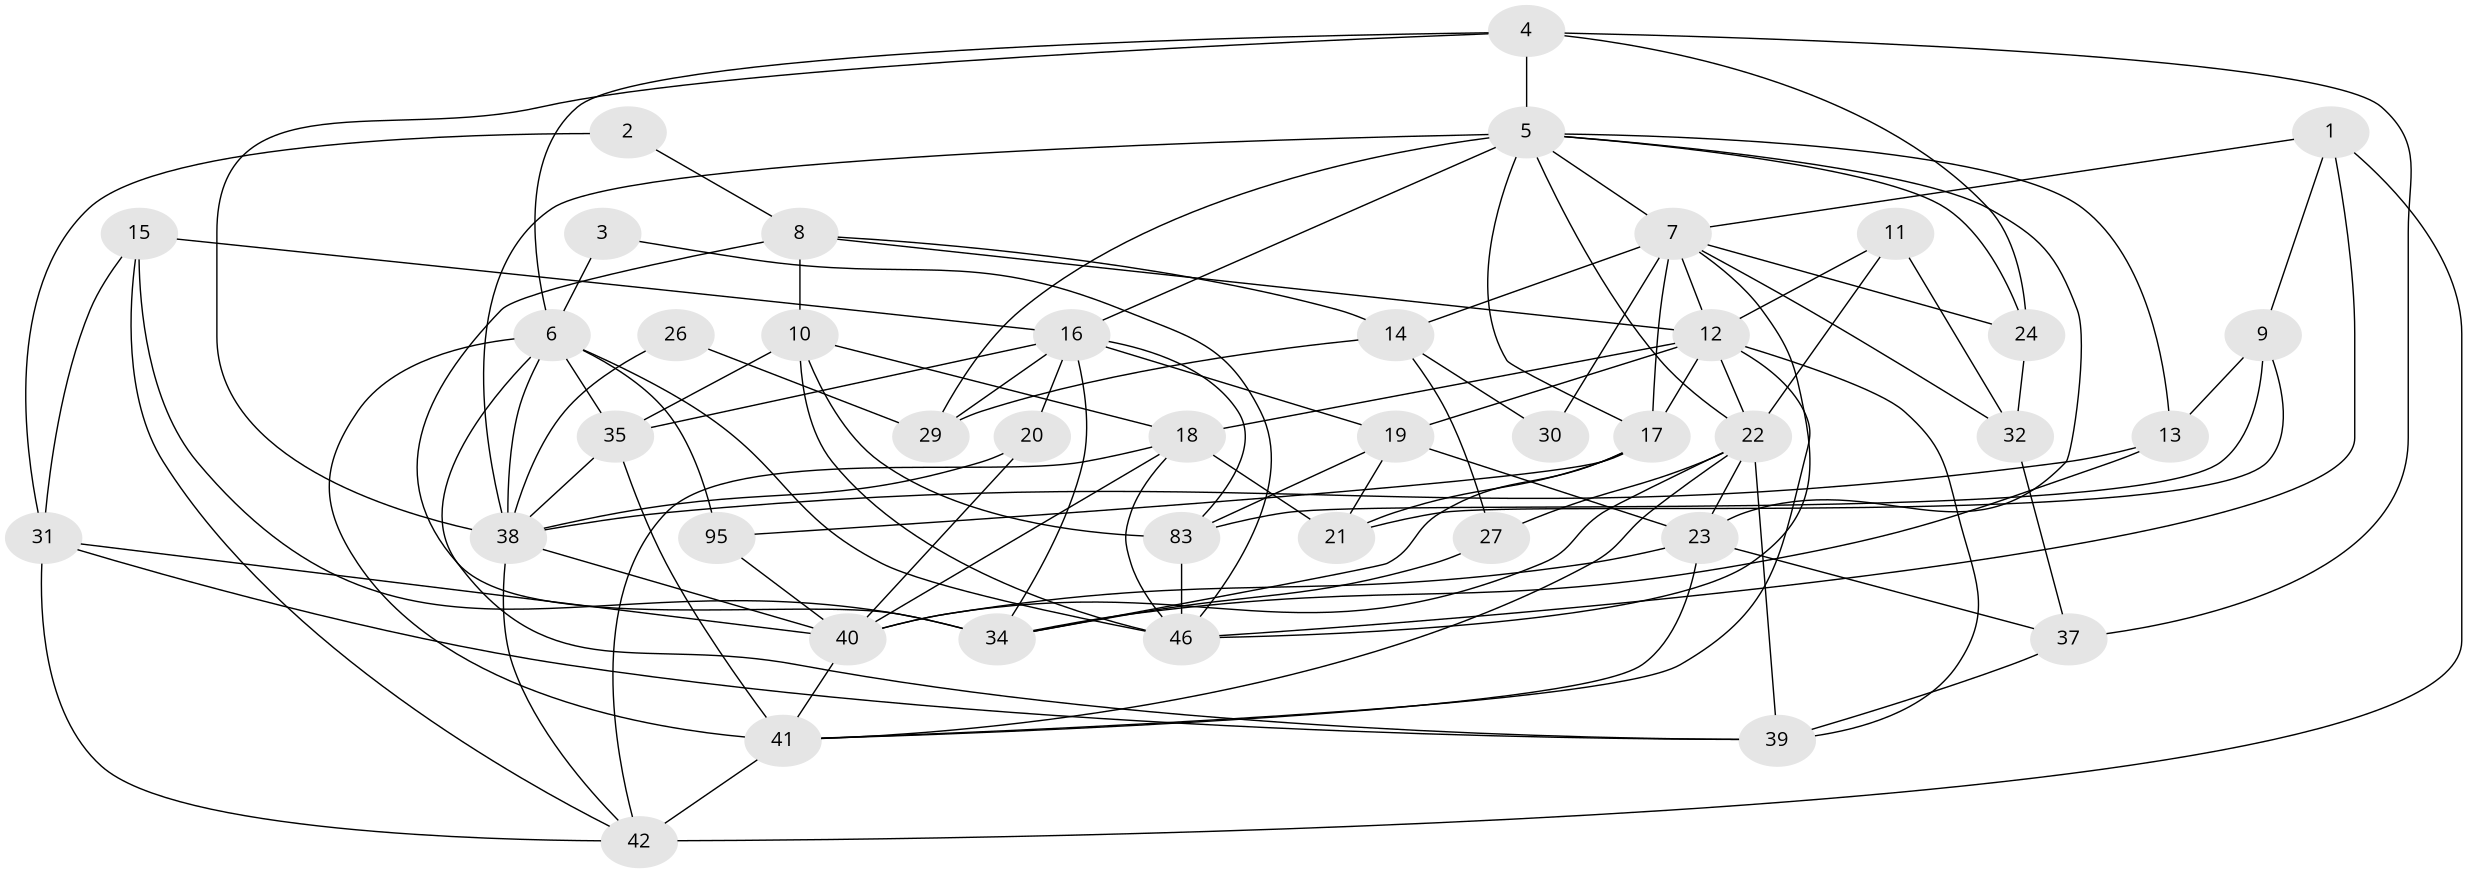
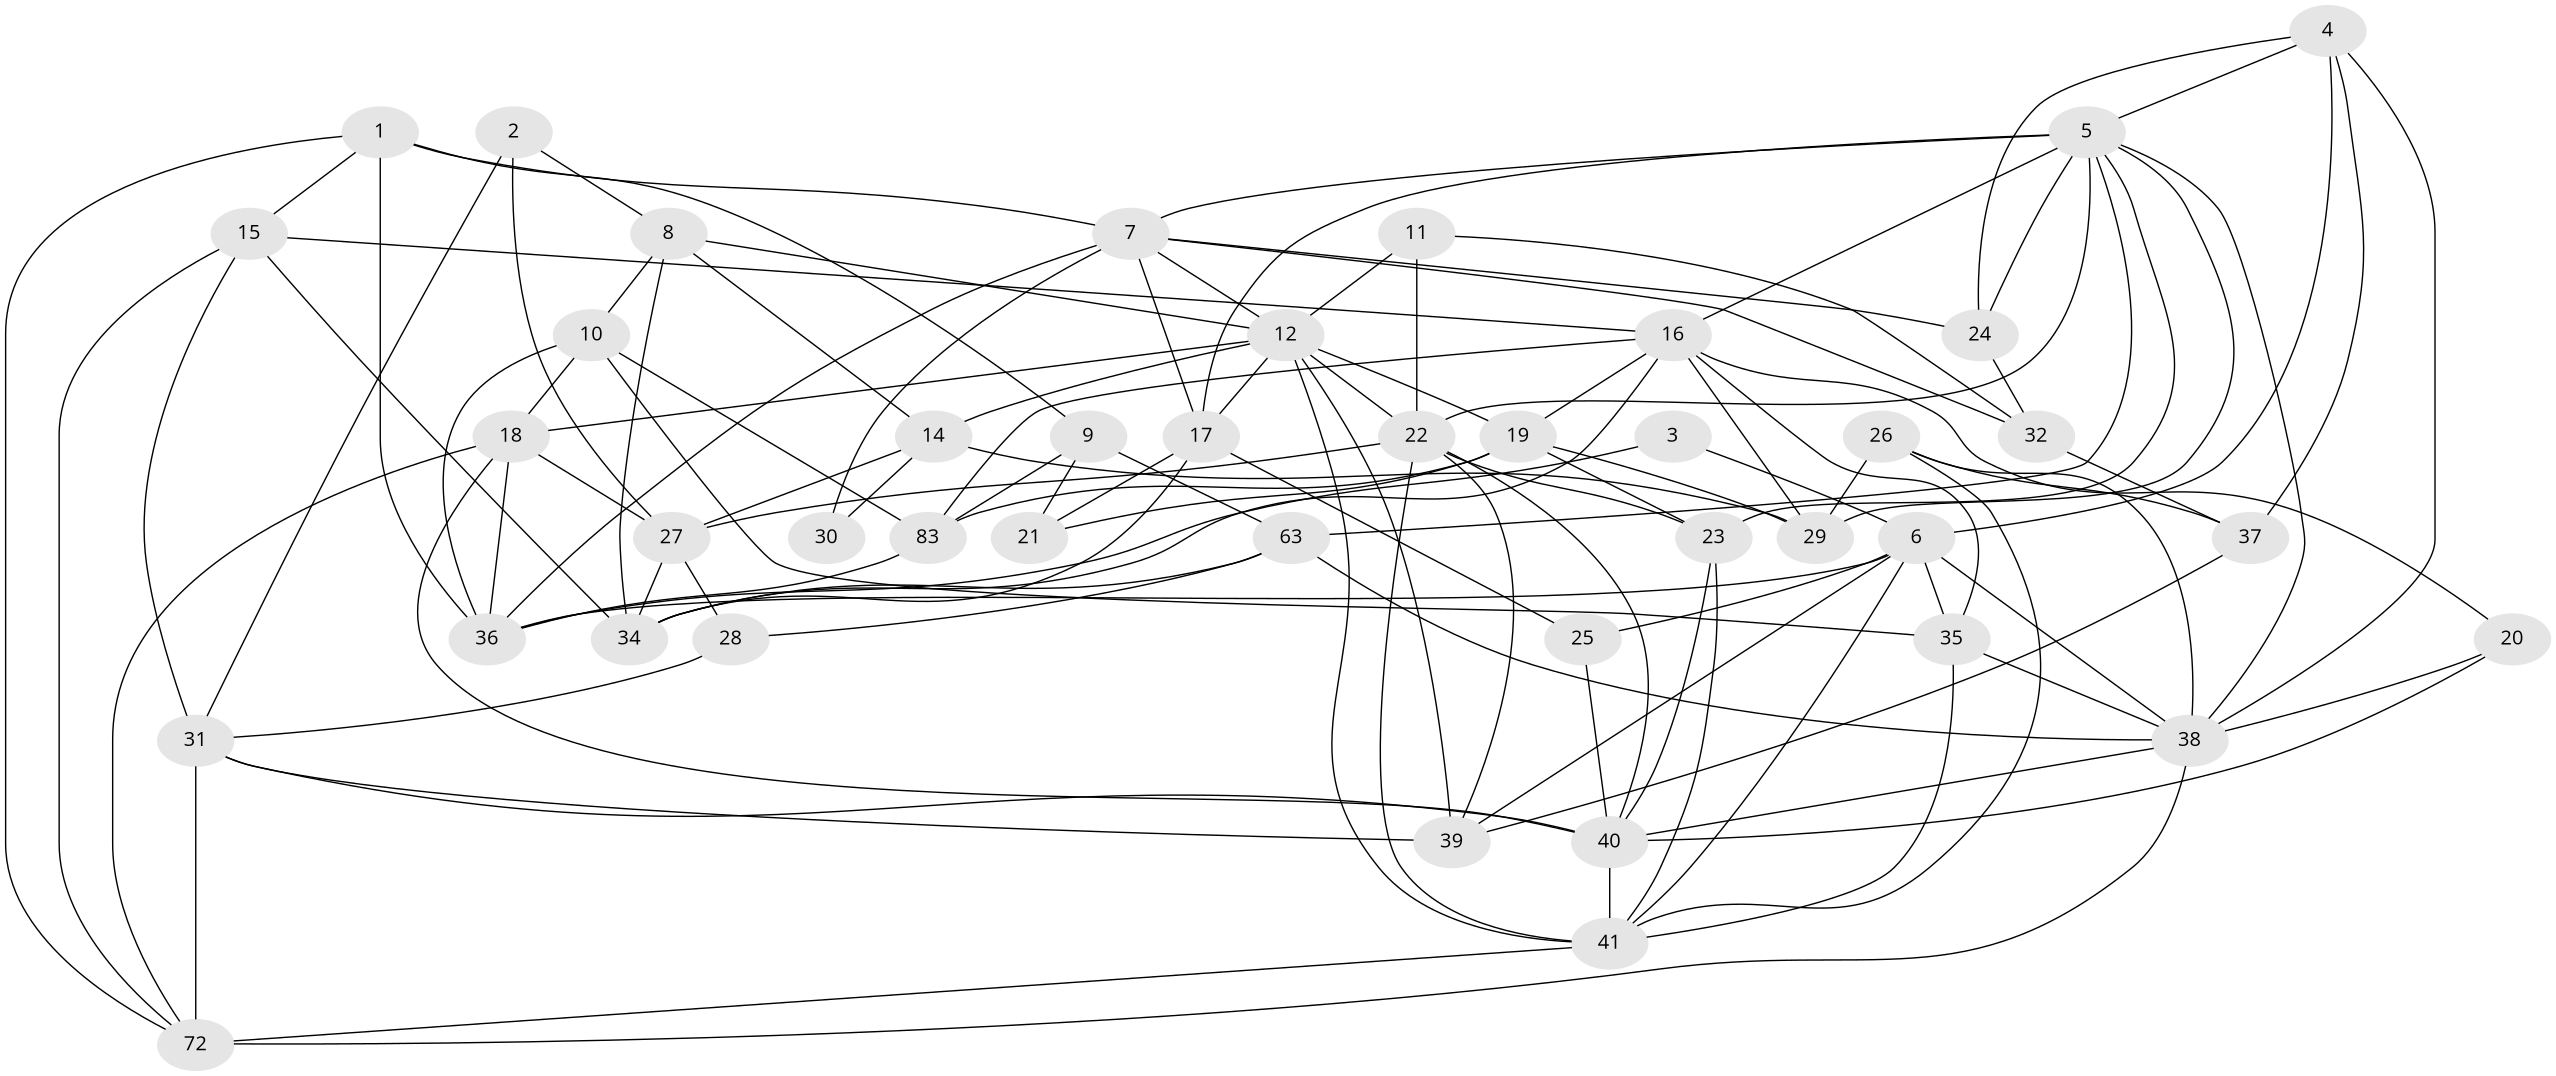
edge "1" -- "15": added
edge "7" -- "14": now "12" -- "14"
edge "2" -- "27": added
node "13": label "13" -> "63"
edge "19" -- "29": added
edge "18" -- "21": now "18" -- "27"
node "95": label "95" -> "25"
edge "23" -- "37": now "26" -- "37"
node "28": added
node "46": label "46" -> "36"
edge "26" -- "41": added
node "42": label "42" -> "72"
